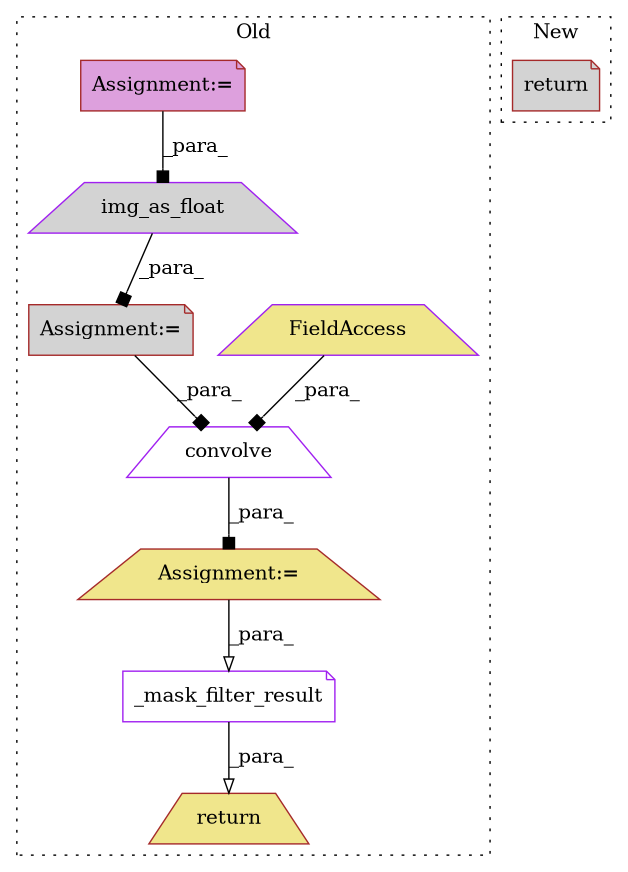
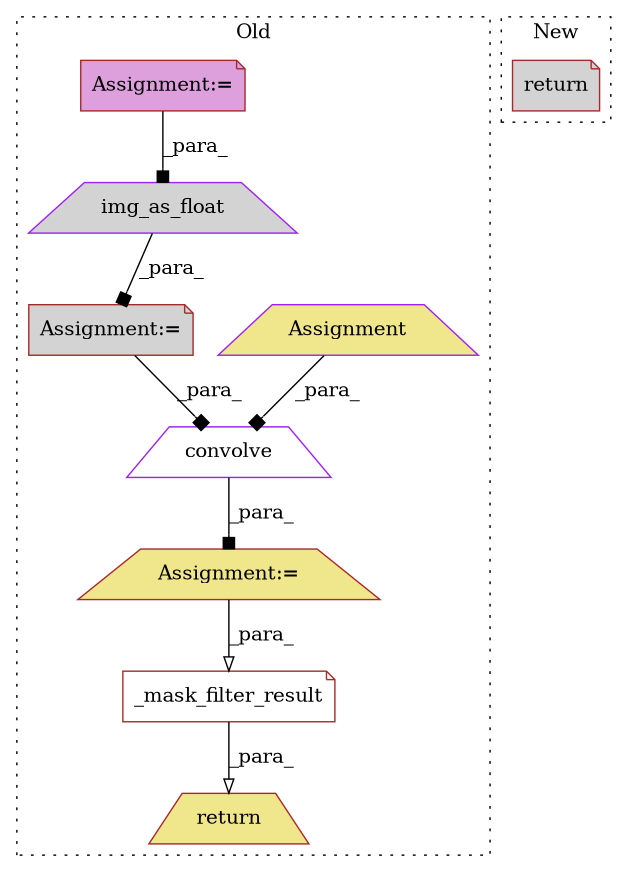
node "FieldAccess": label "FieldAccess" -> "Assignment"
node "_mask_filter_result": color purple -> brown
